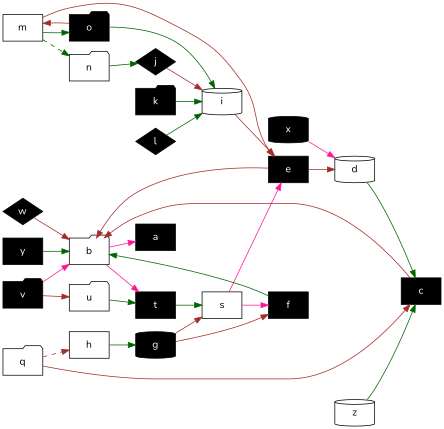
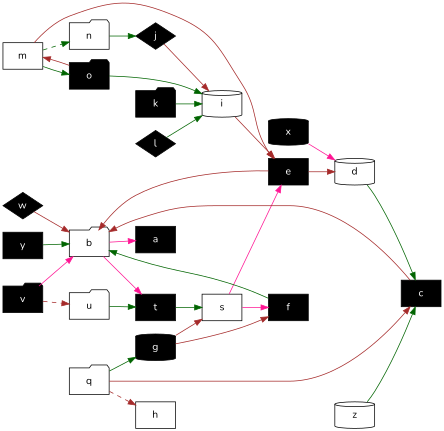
edge "v" -> "u": style solid -> dashed
edge "h" -> "g": now "q" -> "g"
